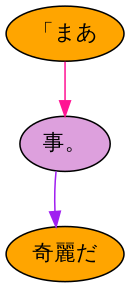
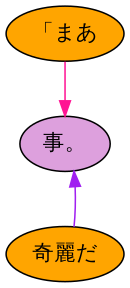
edge "事。" -> "奇麗だ": reversed
